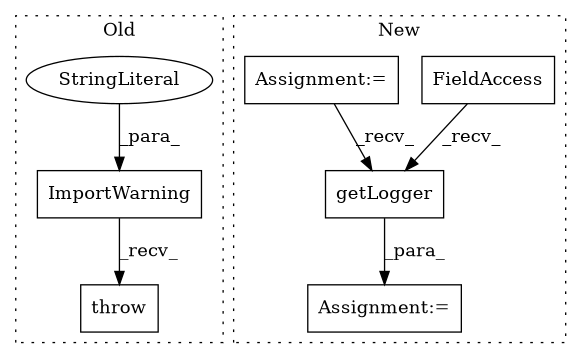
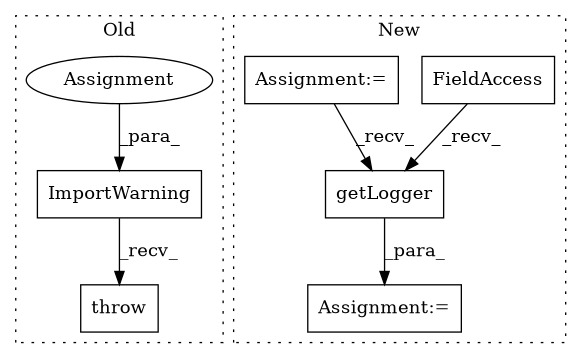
node "StringLiteral": label "StringLiteral" -> "Assignment"
